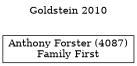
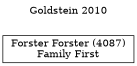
node "Anthony Forster (4087) Family First": label "Anthony Forster (4087) Family First" -> "Forster Forster (4087) Family First"
